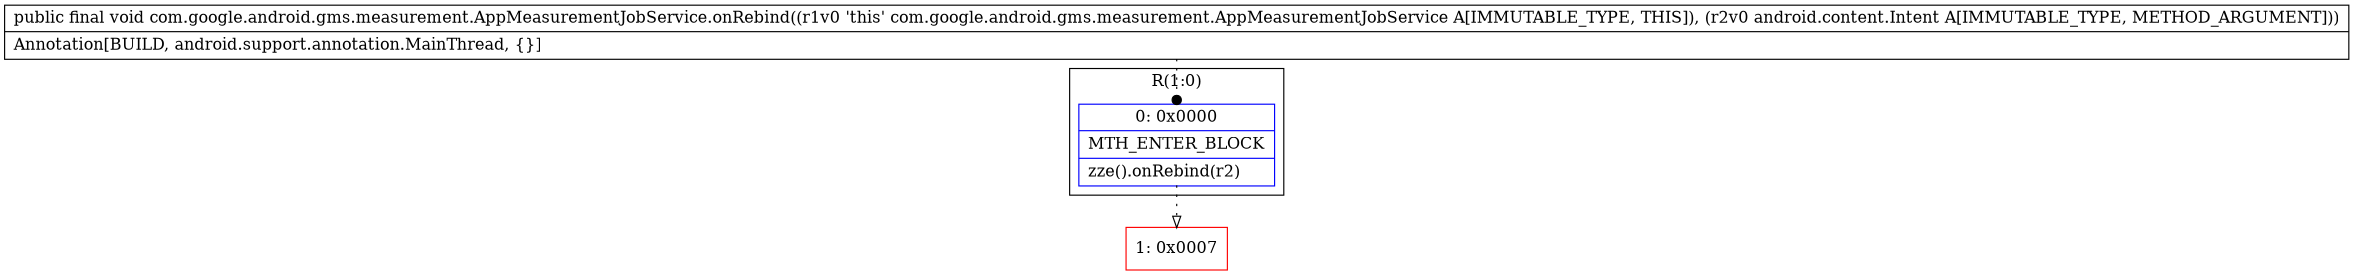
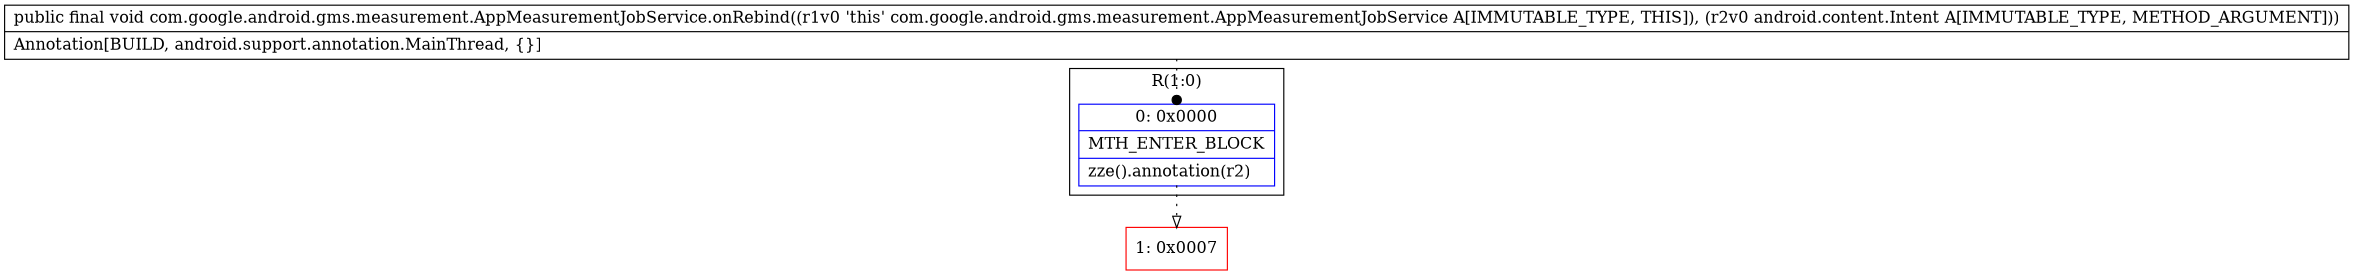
node "0: 0x0000": text "zze().onRebind(r2)" -> "zze().annotation(r2)"
